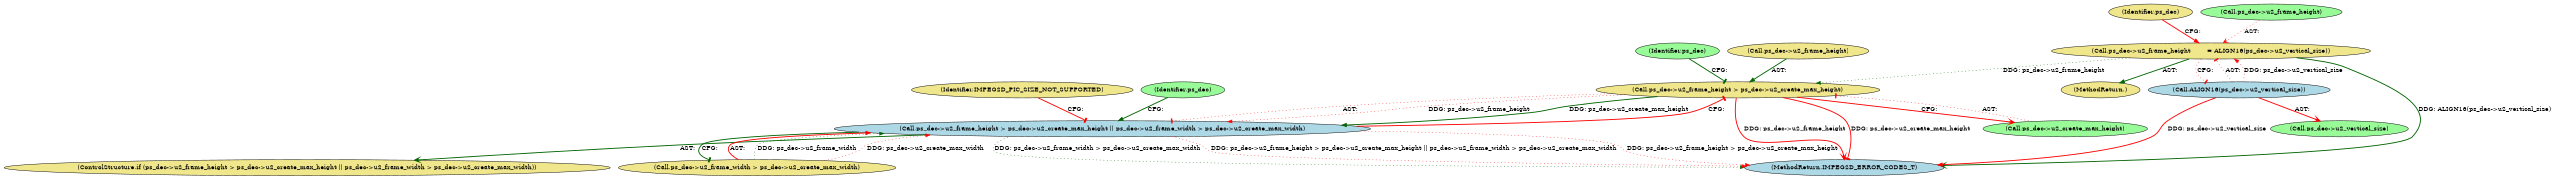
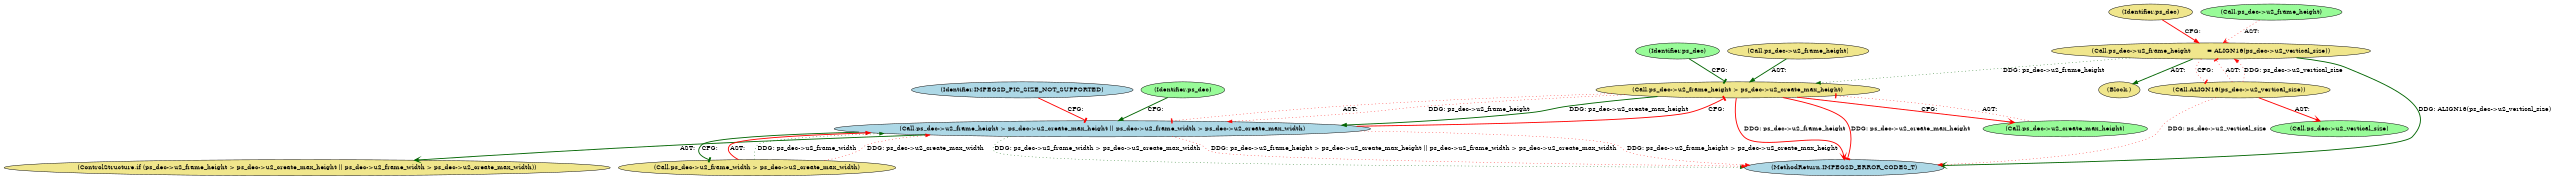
node "(Identifier,IMPEG2D_PIC_SIZE_NOT_SUPPORTED)": fillcolor khaki -> lightblue
node "(MethodReturn,)": label "(MethodReturn,)" -> "(Block,)"
node "(Call,ALIGN16(ps_dec->u2_vertical_size))": fillcolor lightblue -> khaki
edge "(Call,ALIGN16(ps_dec->u2_vertical_size))" -> "(MethodReturn,IMPEG2D_ERROR_CODES_T)": style bold -> dotted
